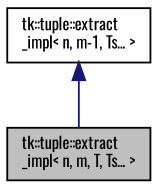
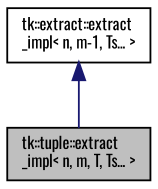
node "tk::tuple::extract _impl< n, m-1, Ts... >": label "tk::tuple::extract _impl< n, m-1, Ts... >" -> "tk::extract::extract _impl< n, m-1, Ts... >"
